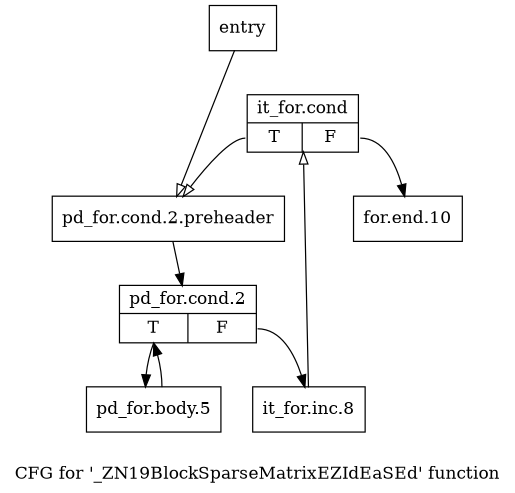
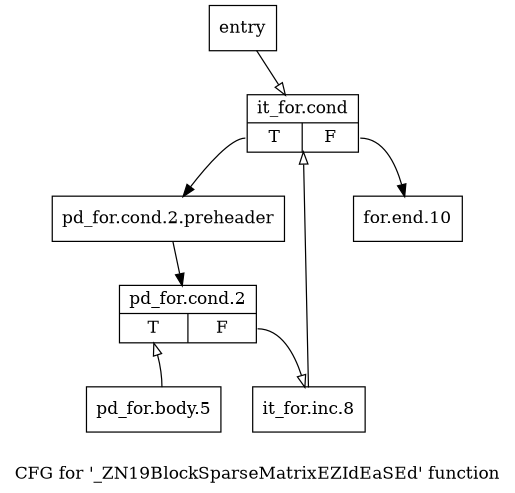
edge "entry" -> "pd_for.cond.2.preheader": now "entry" -> "it_for.cond"
edge "it_for.cond" -> "pd_for.cond.2.preheader": arrowhead onormal -> normal
edge "pd_for.cond.2" -> "it_for.inc.8": arrowhead normal -> onormal
edge "pd_for.cond.2" -> "pd_for.body.5": removed
edge "pd_for.body.5" -> "pd_for.cond.2": arrowhead normal -> onormal
